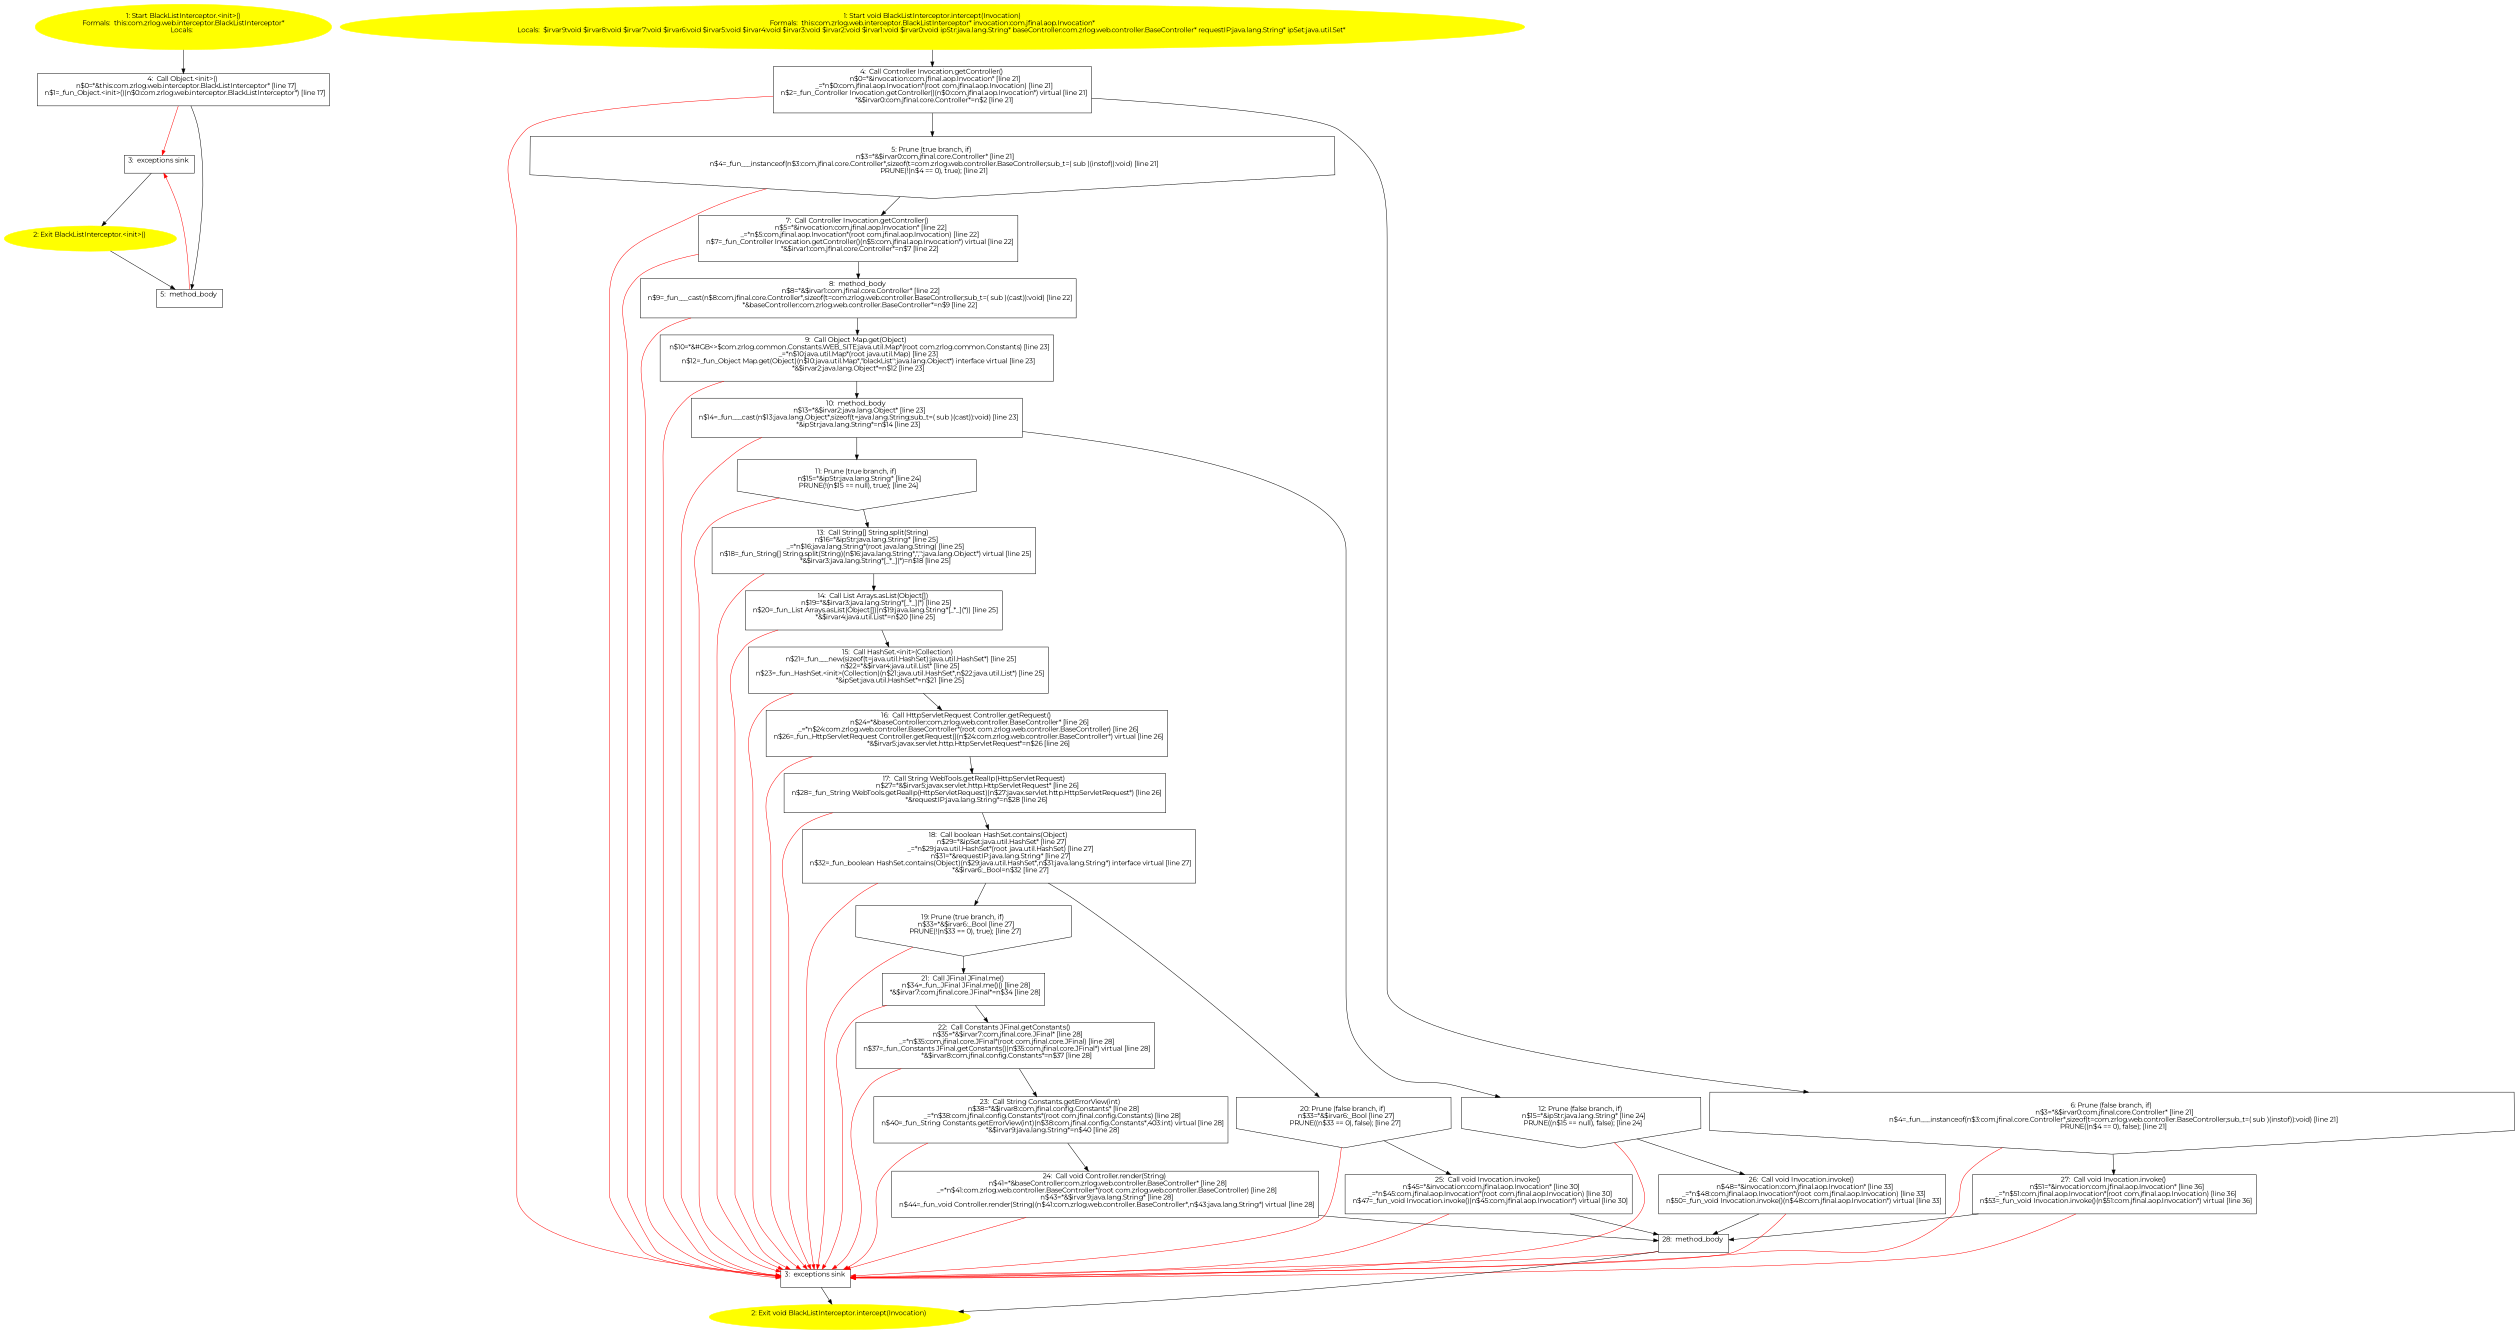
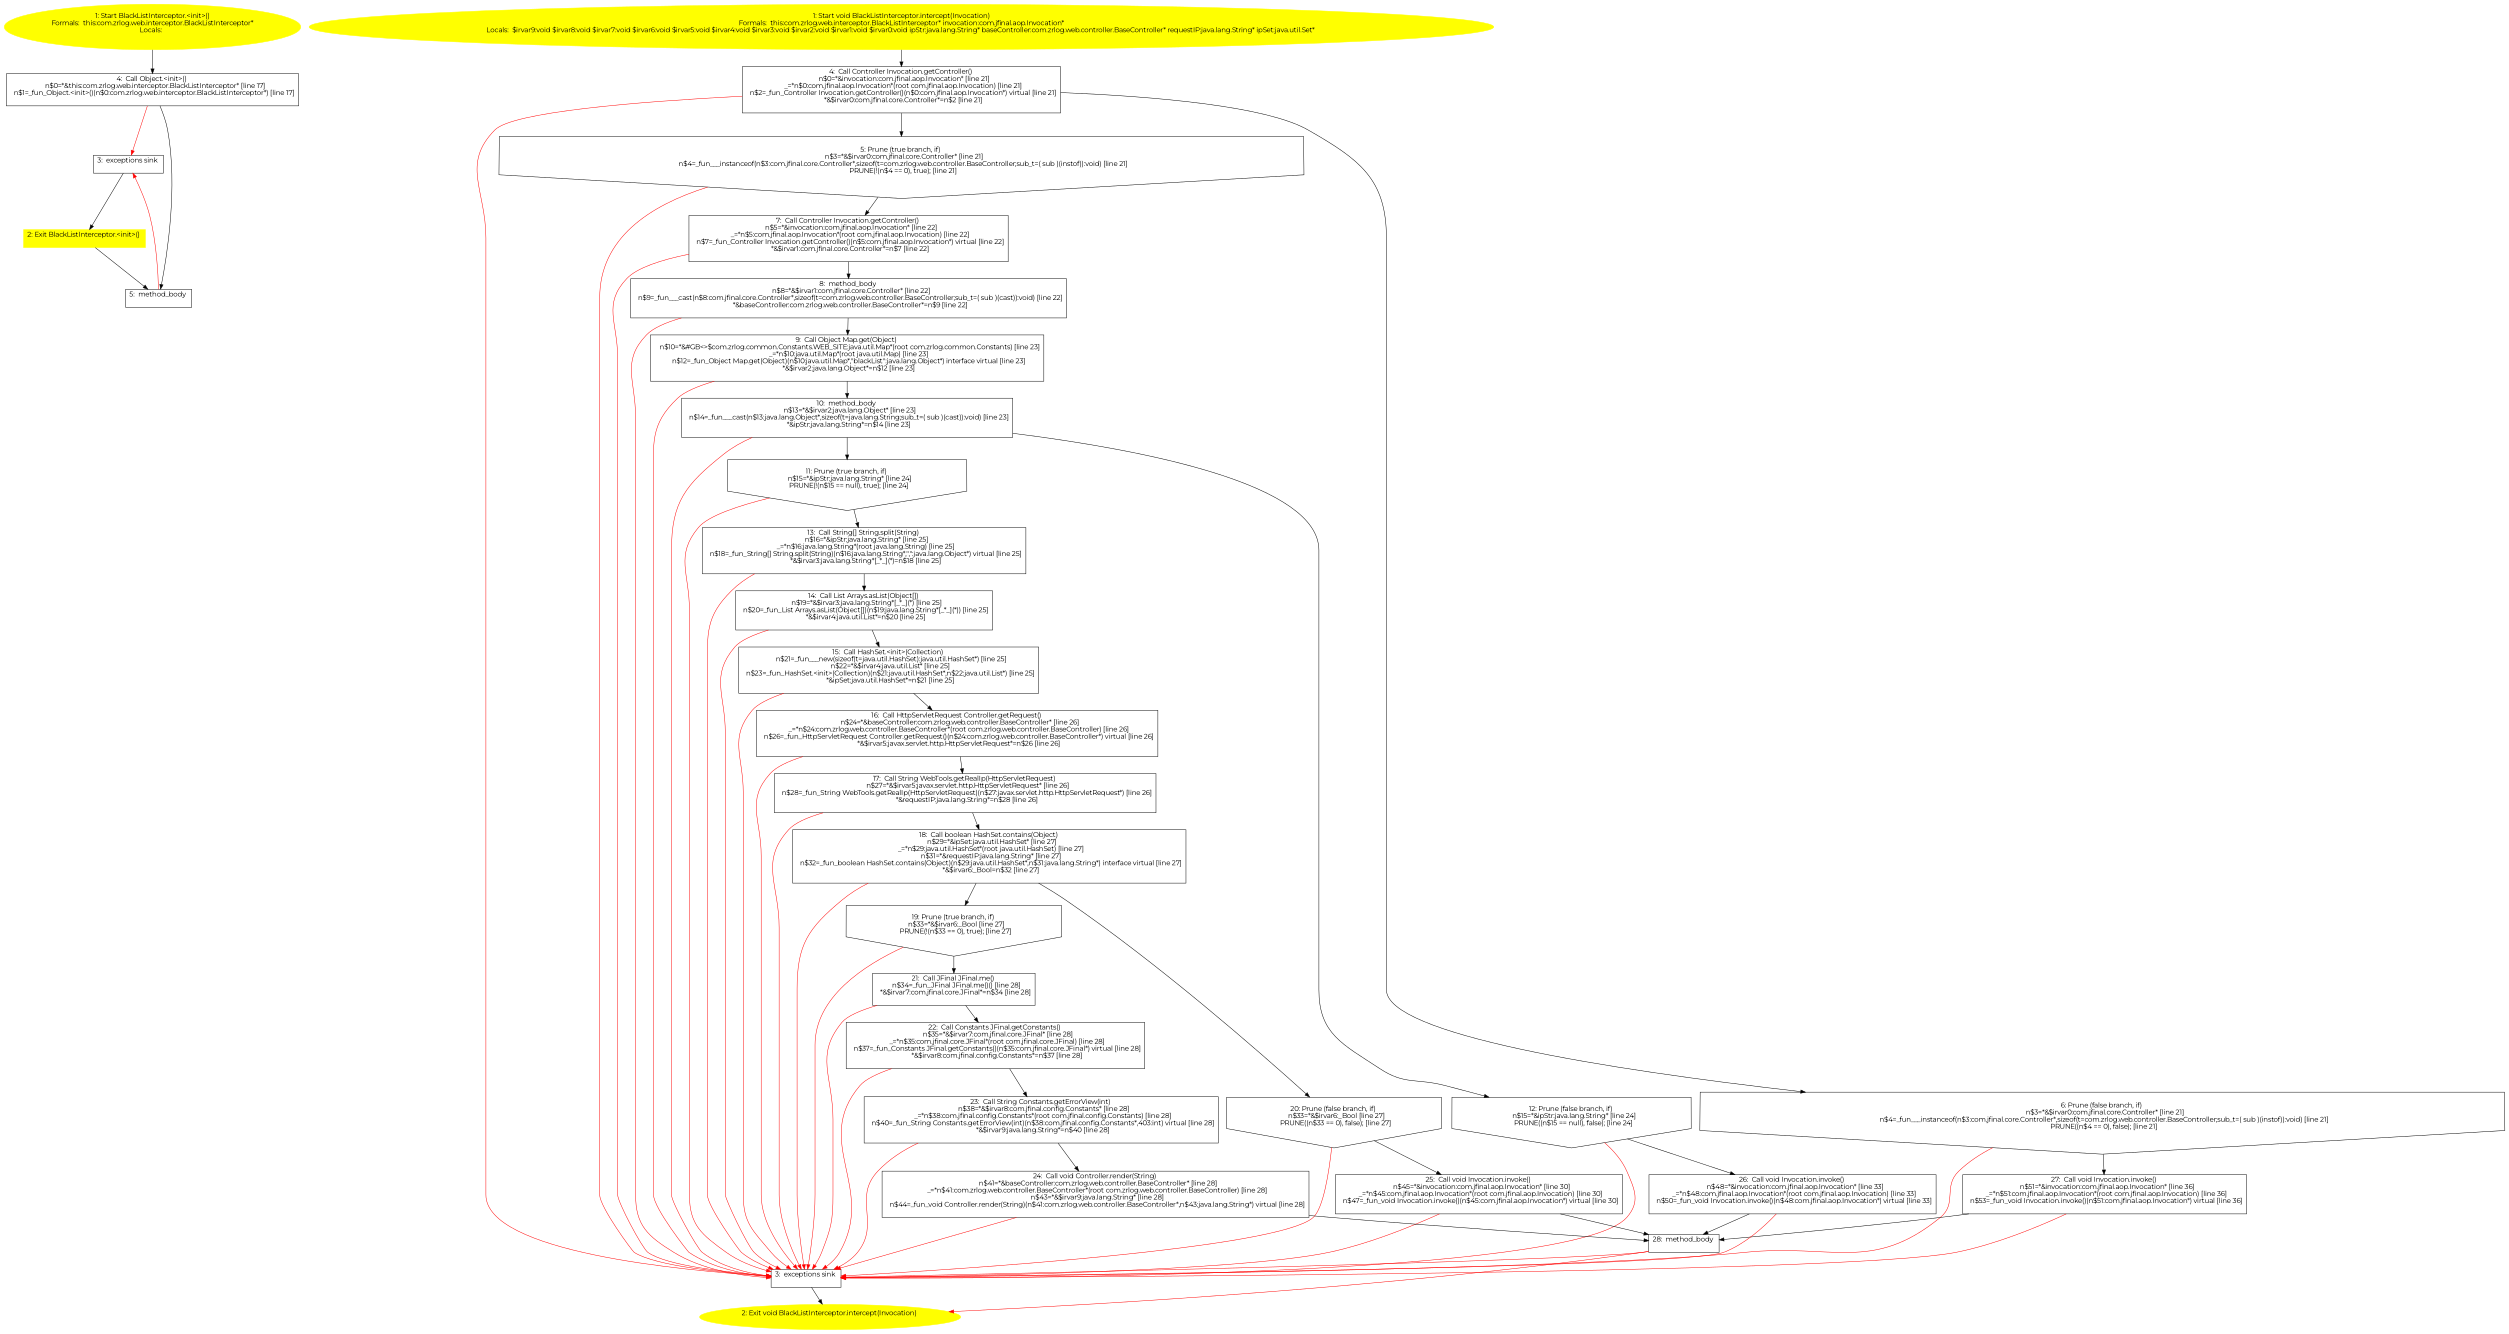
node "2: Exit BlackListInterceptor.<init>()": shape ellipse -> box
edge "28:  method_body" -> "2: Exit void BlackListInterceptor.intercept(Invocation)": color black -> red
